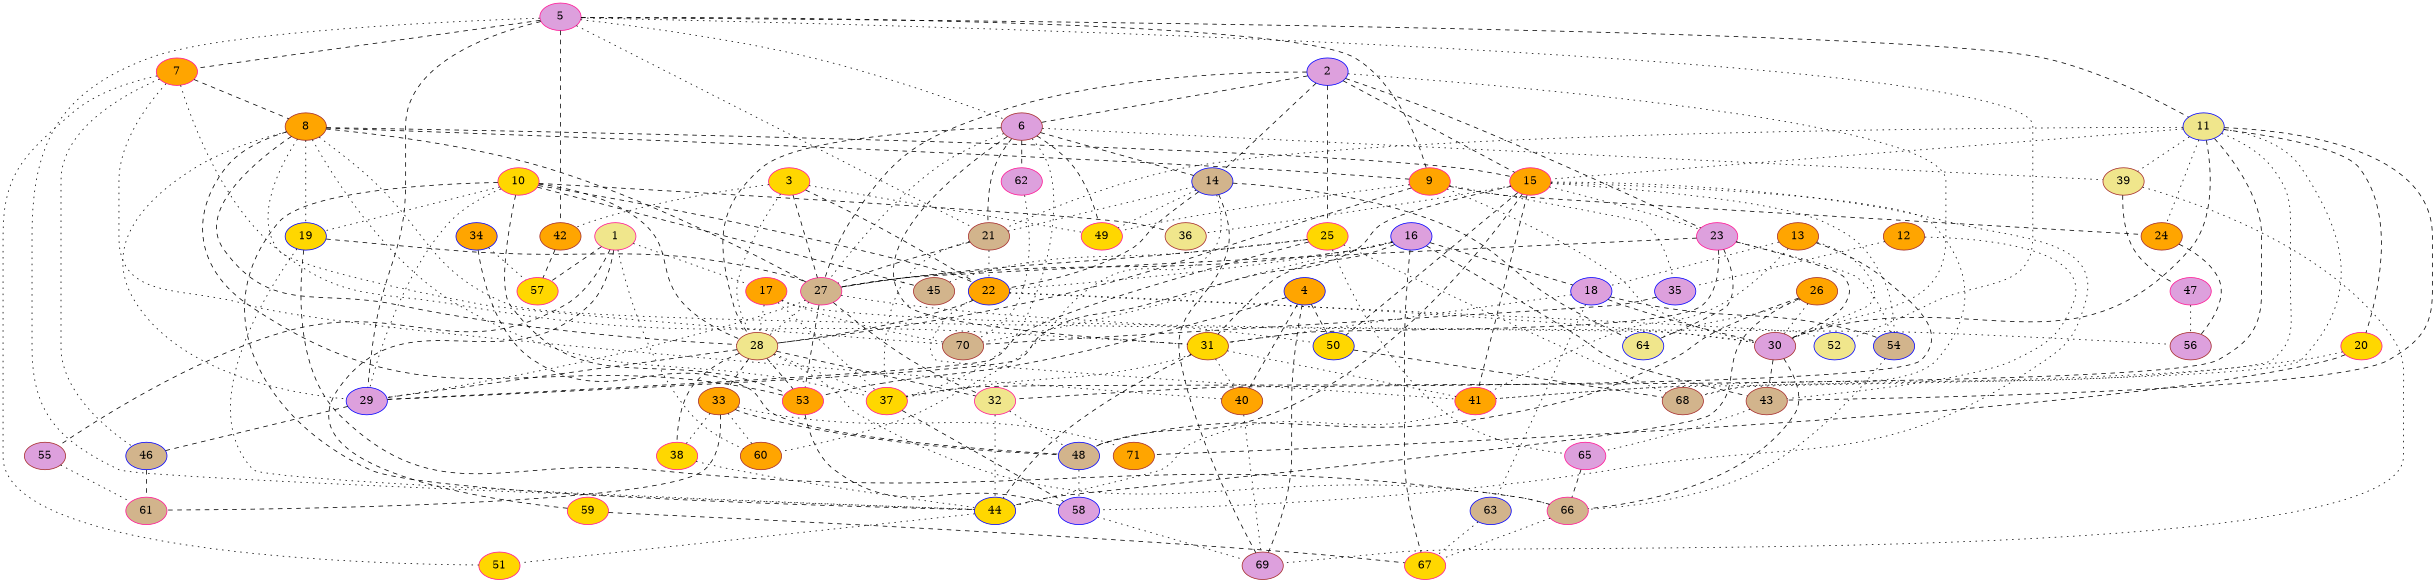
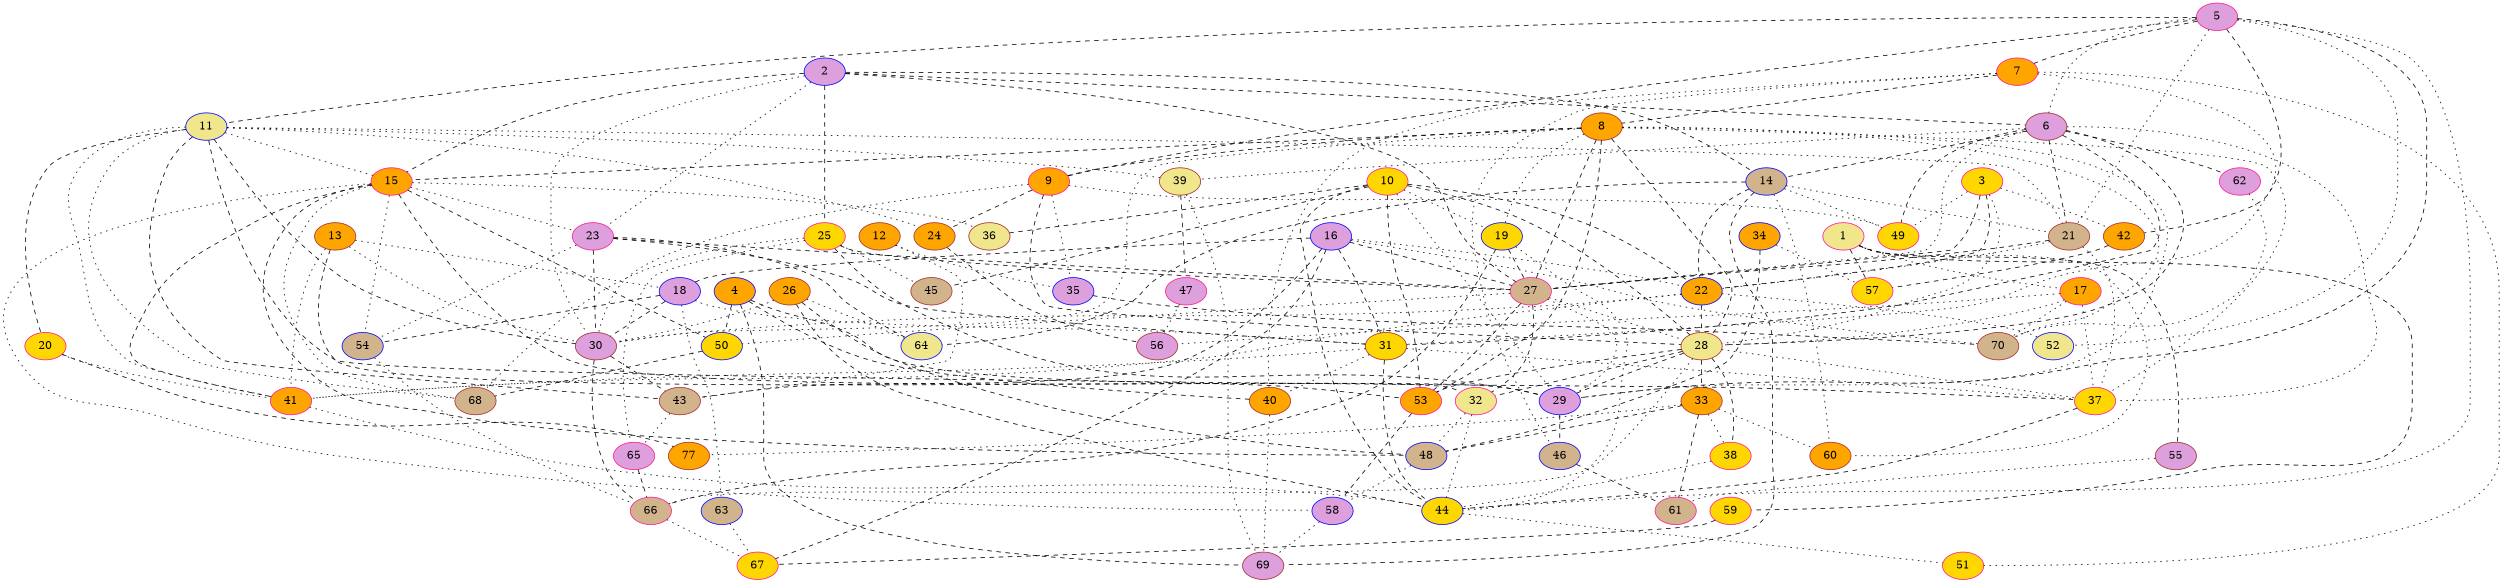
edge "2" -- "23": style dashed -> dotted
edge "37" -- "58": now "37" -- "44"
node "71": label "71" -> "77"
